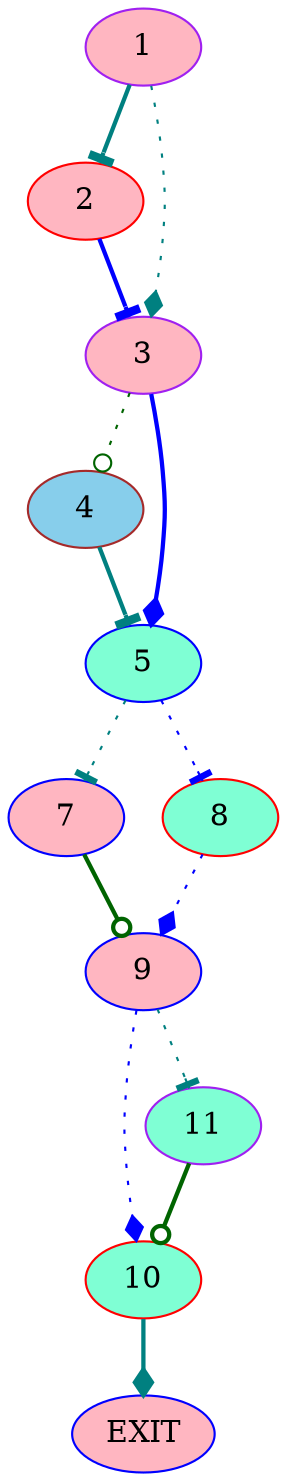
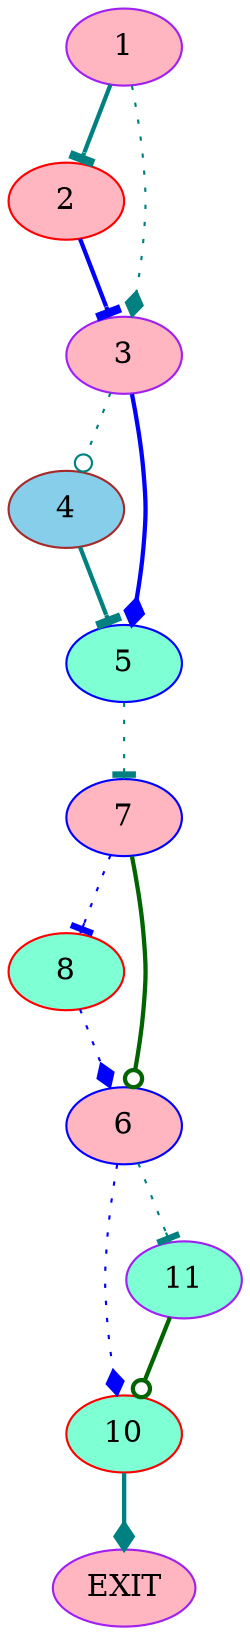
edge "3" -> "4": color darkgreen -> teal
edge "5" -> "8": now "7" -> "8"
node "9": label "9" -> "6"
node "EXIT": color blue -> purple
